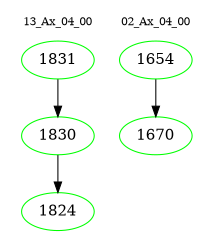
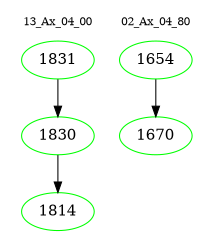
cluster "02_Ax_04_00": label "02_Ax_04_00" -> "02_Ax_04_80"
node "1824": label "1824" -> "1814"
